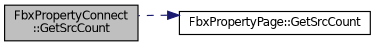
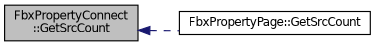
edge "FbxPropertyConnect ::GetSrcCount" -> "FbxPropertyPage::GetSrcCount": reversed
